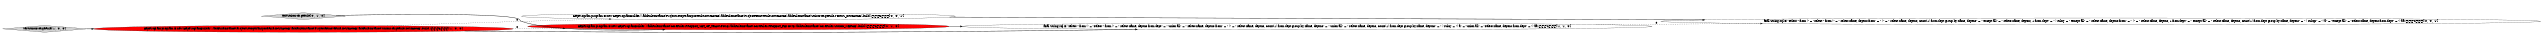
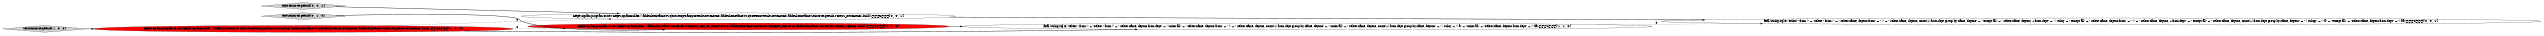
node "testMinusMergeRule['0', '0', '1']": added
